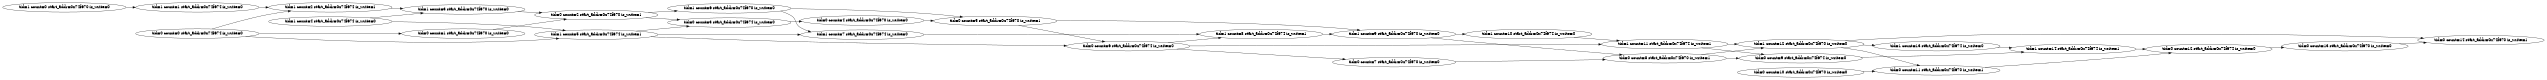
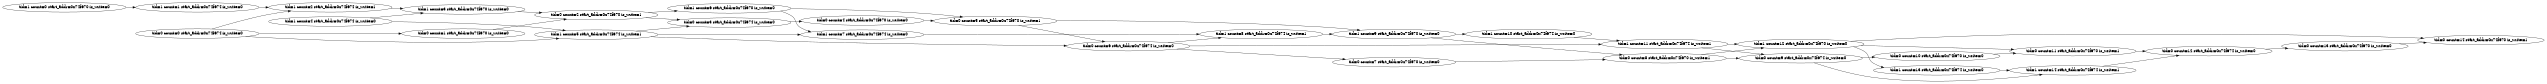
edge "tid=0 count=9 start_addr=0x74f674 is_write=0" -> "tid=0 count=10 start_addr=0x74f670 is_write=0": added
